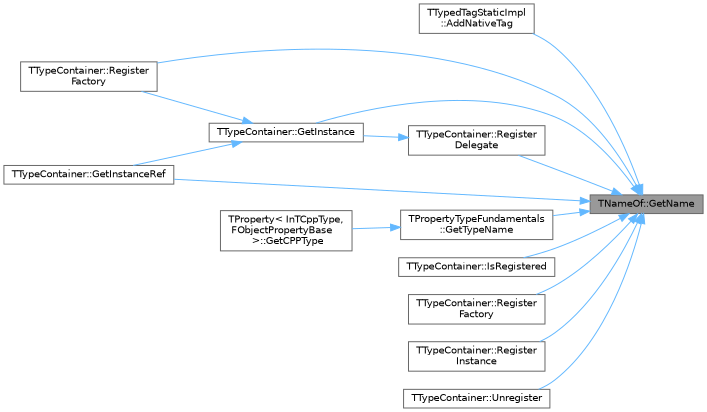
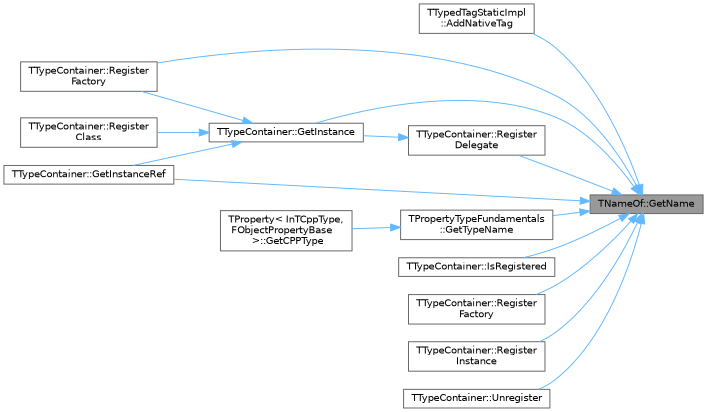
node "TTypeContainer::Register Class": added
